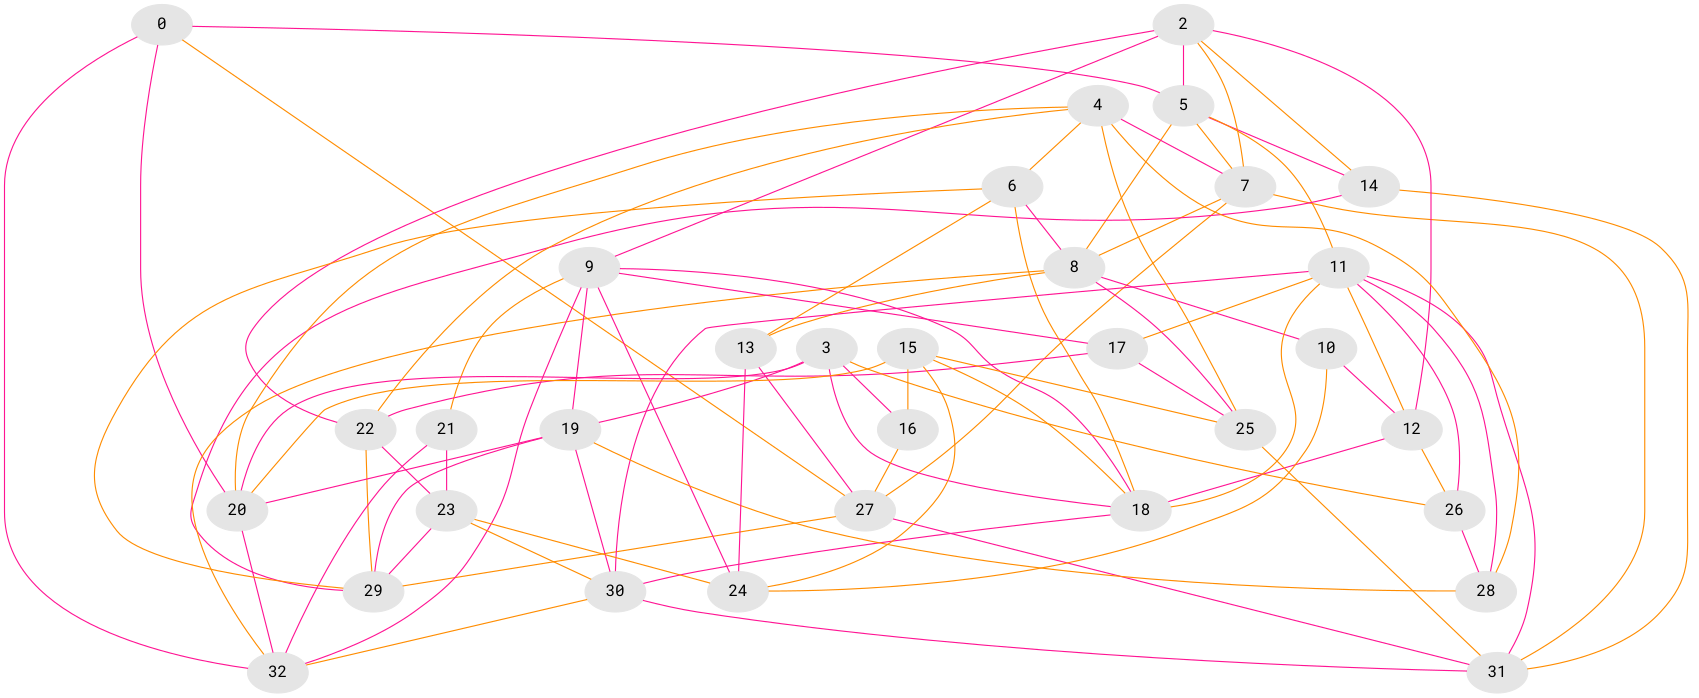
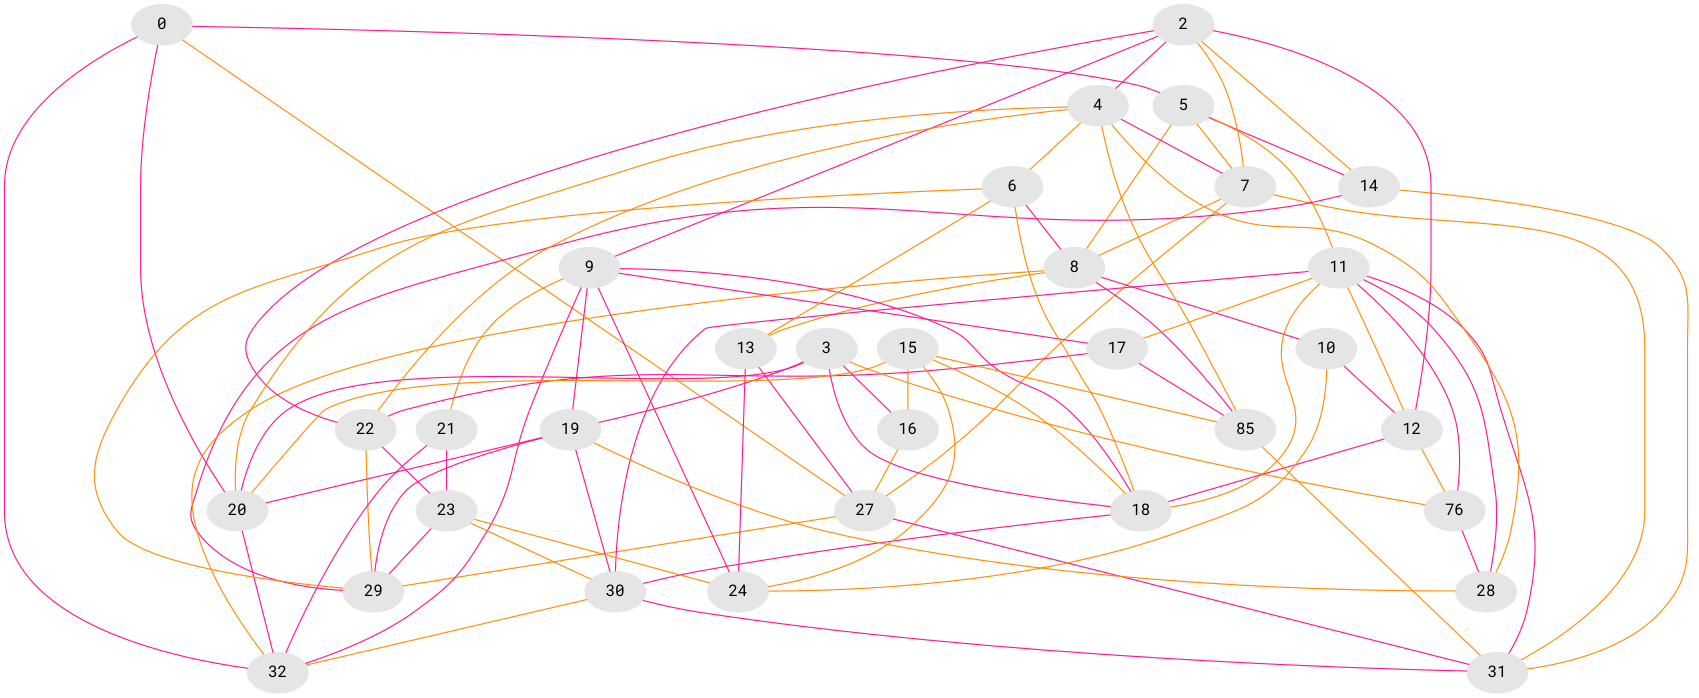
edge "2" -- "5": now "2" -- "4"
node "25": label "25" -> "85"
node "26": label "26" -> "76"
